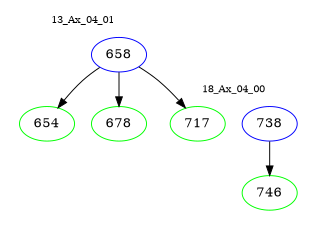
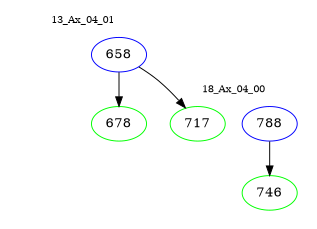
node "654": removed
node "738": label "738" -> "788"
